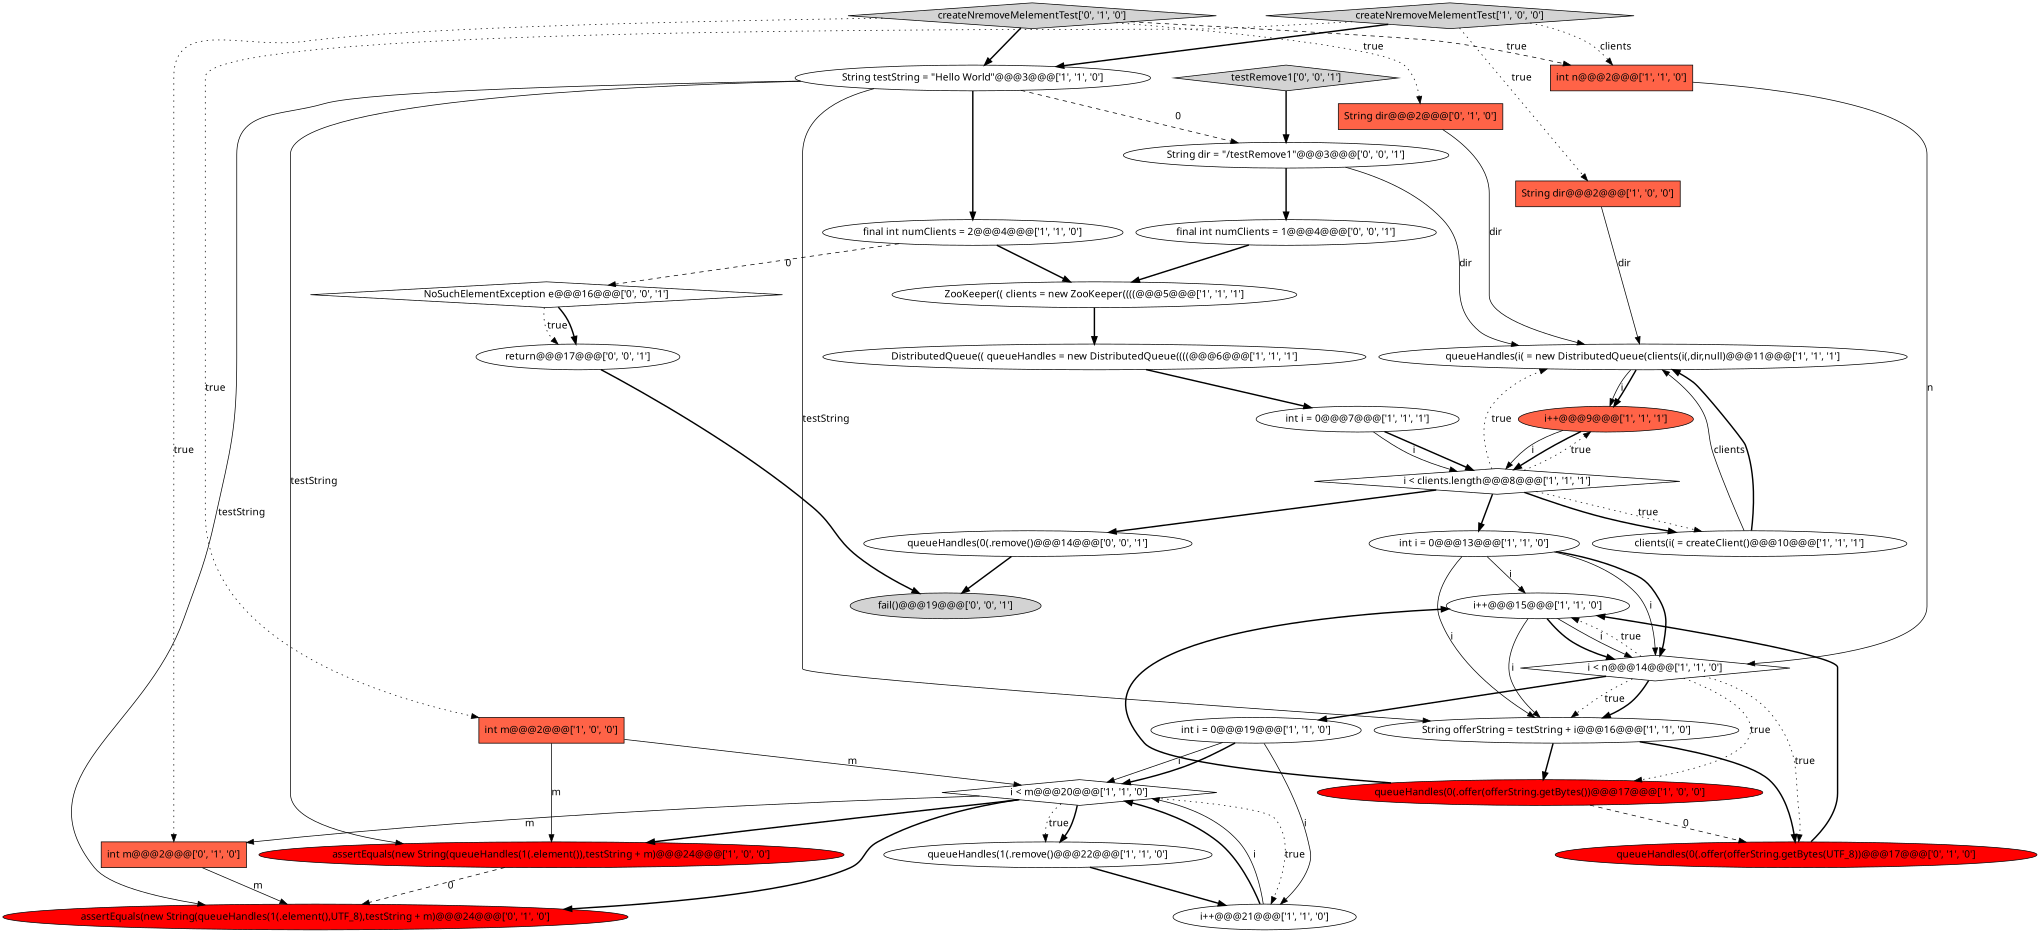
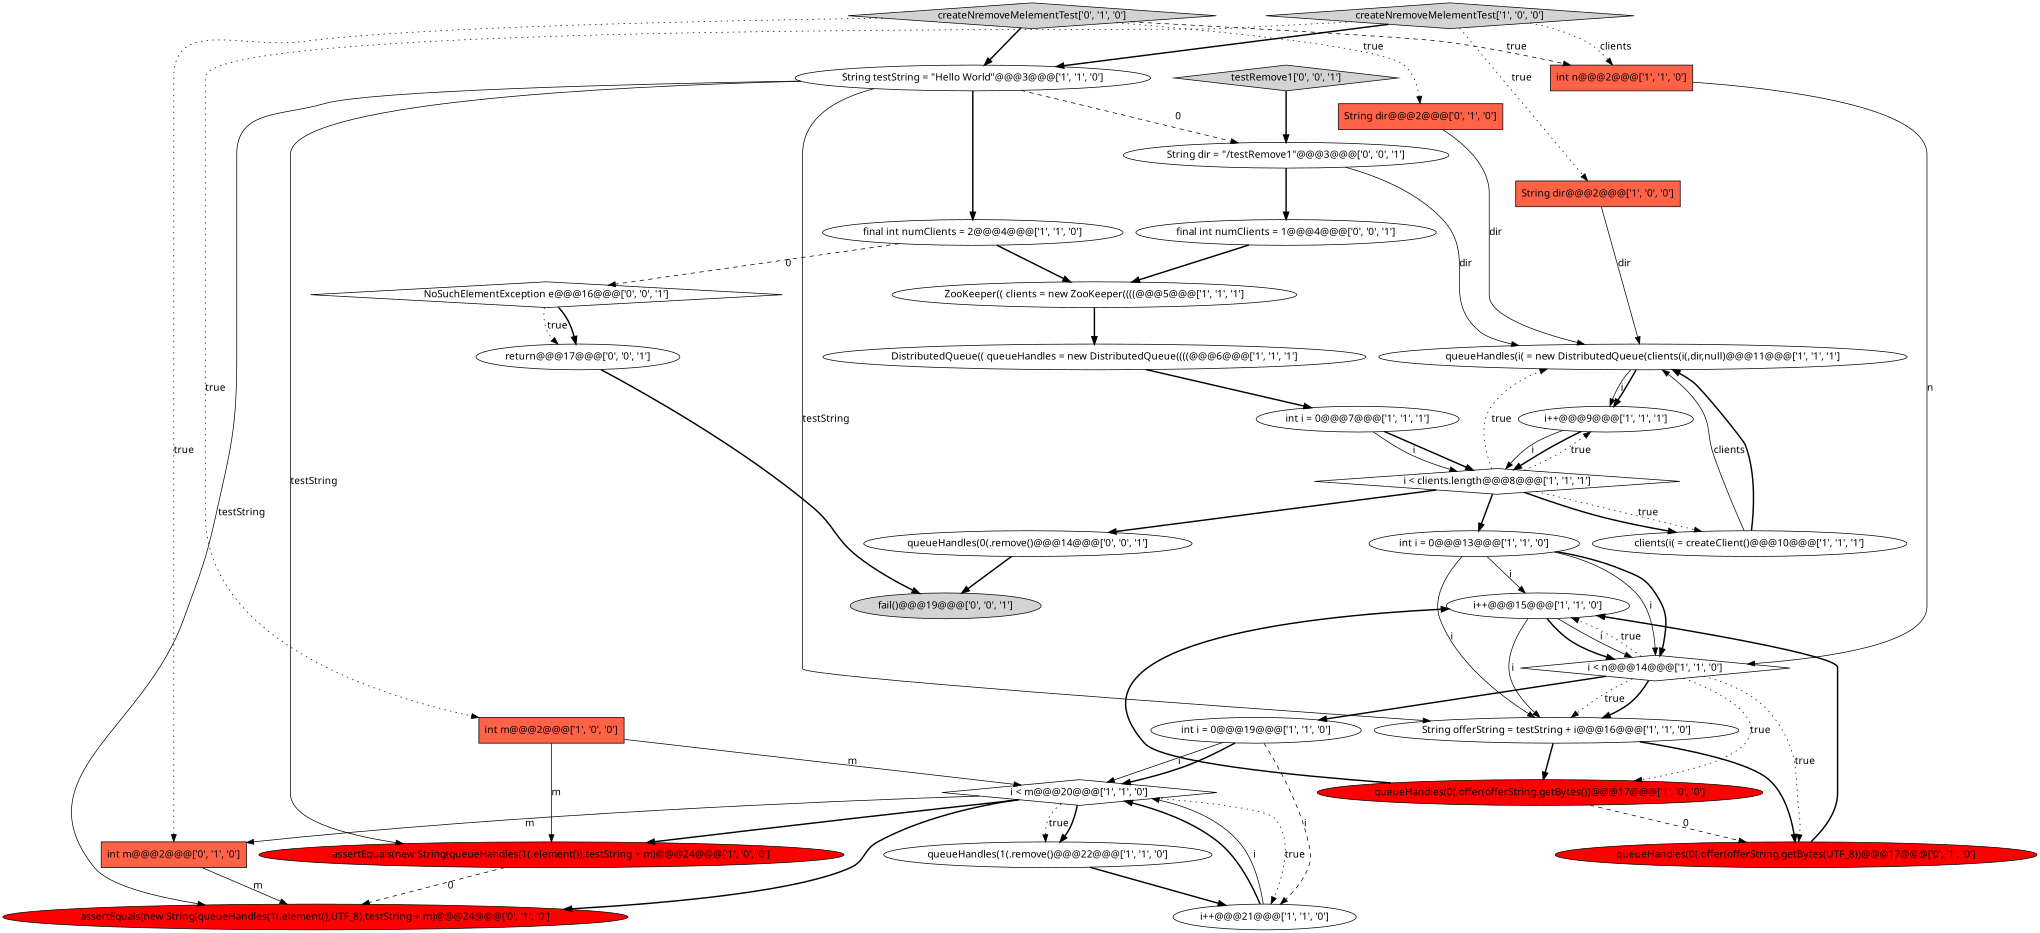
node "i++@@@9@@@['1', '1', '1']": fillcolor tomato -> white
edge "int i = 0@@@19@@@['1', '1', '0']" -> "i++@@@21@@@['1', '1', '0']": style solid -> dashed
